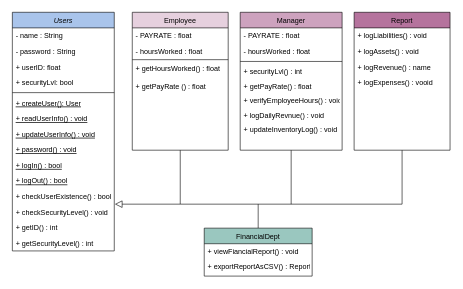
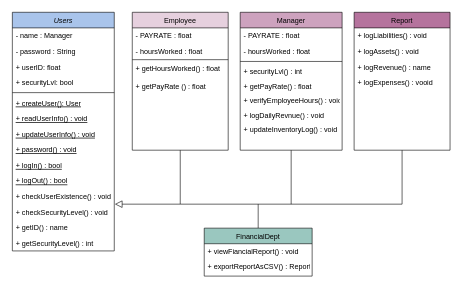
node "- name : String": label "- name : String" -> "- name : Manager"
node "+ checkUserExistence() : bool": label "+ checkUserExistence() : bool" -> "+ checkUserExistence() : void"
node "+ getID() : int": label "+ getID() : int" -> "+ getID() : name"
